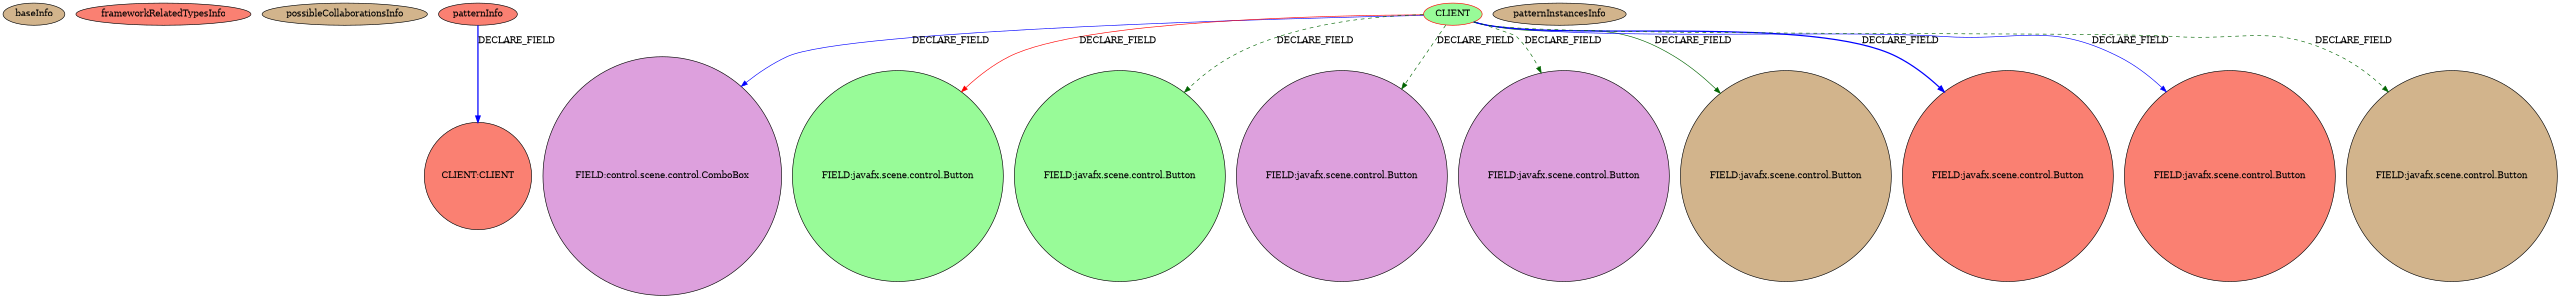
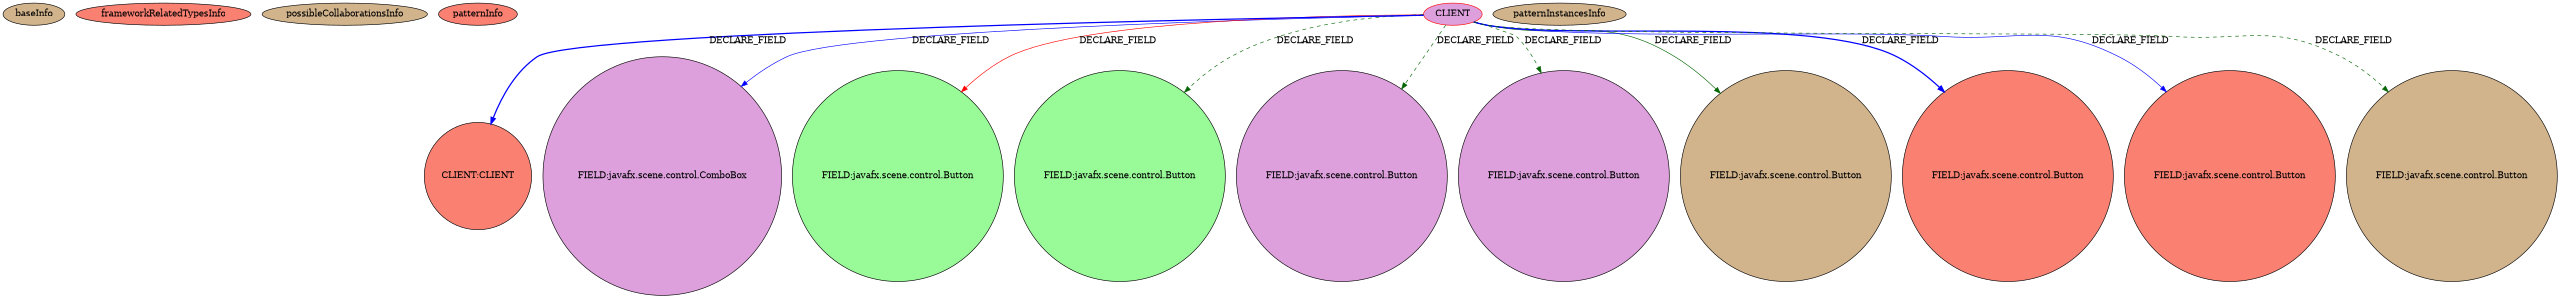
node "CLIENT": fillcolor palegreen -> plum
edge "patternInfo" -> "CLIENT:CLIENT": now "CLIENT" -> "CLIENT:CLIENT"
node "FIELD:control.scene.control.ComboBox": label "FIELD:control.scene.control.ComboBox" -> "FIELD:javafx.scene.control.ComboBox"
